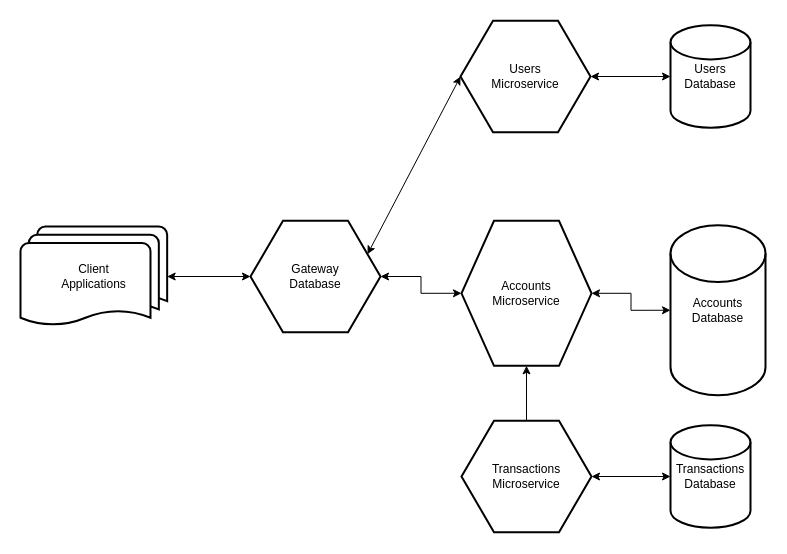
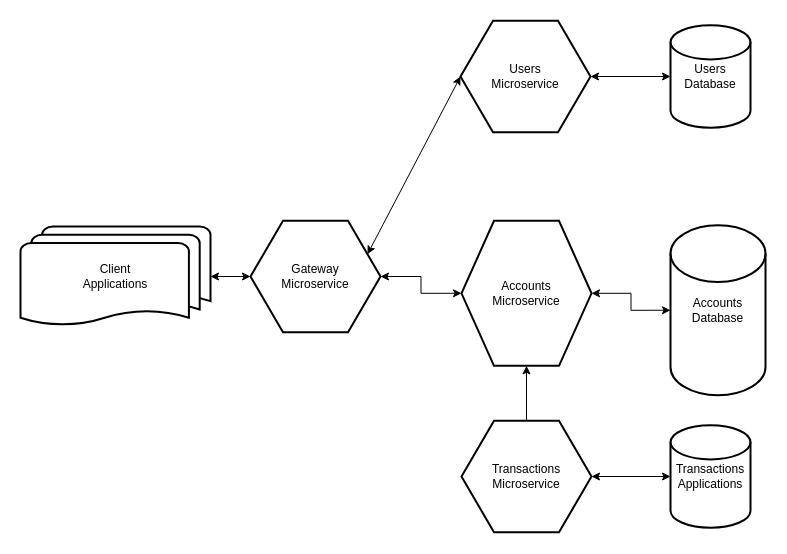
node "Client Applications": size 147x100 -> 190x100
node "Gateway Database": label "Gateway Database" -> "Gateway Microservice"
node "Transactions Database": label "Transactions Database" -> "Transactions Applications"
